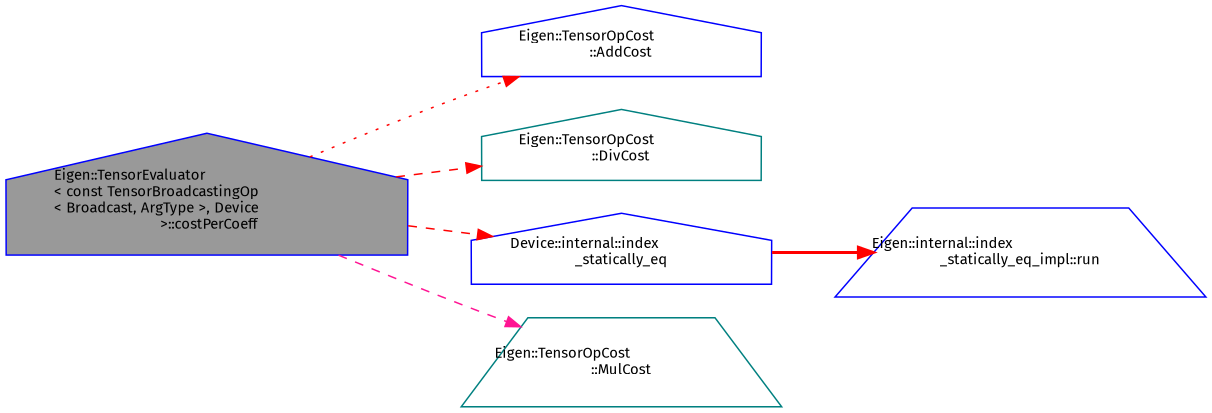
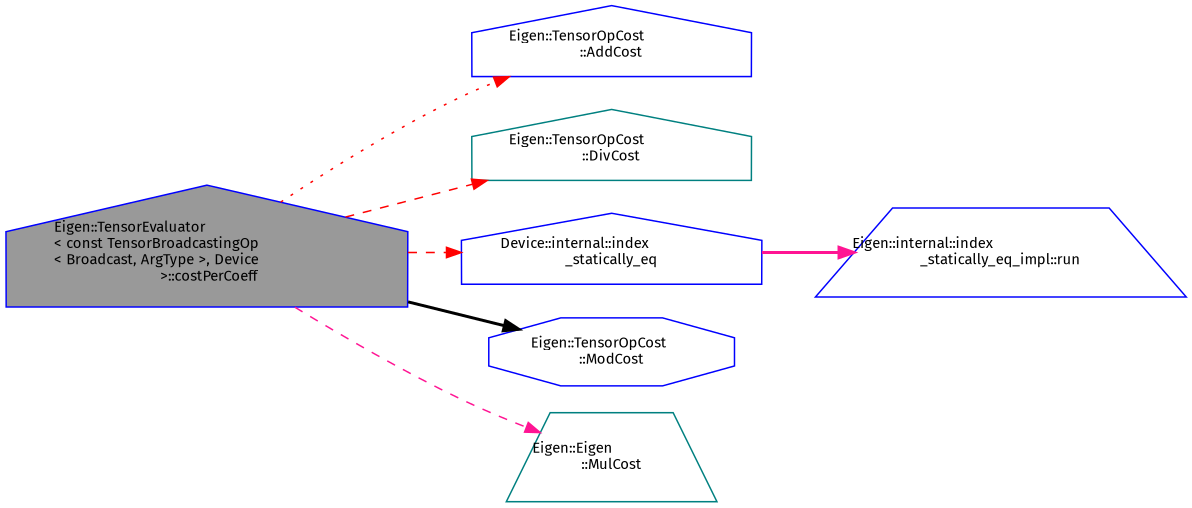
edge "Device::internal::index _statically_eq" -> "Eigen::internal::index _statically_eq_impl::run": color red -> deeppink
node "Eigen::TensorOpCost ::ModCost": added
node "Eigen::TensorOpCost ::MulCost": label "Eigen::TensorOpCost ::MulCost" -> "Eigen::Eigen ::MulCost"
